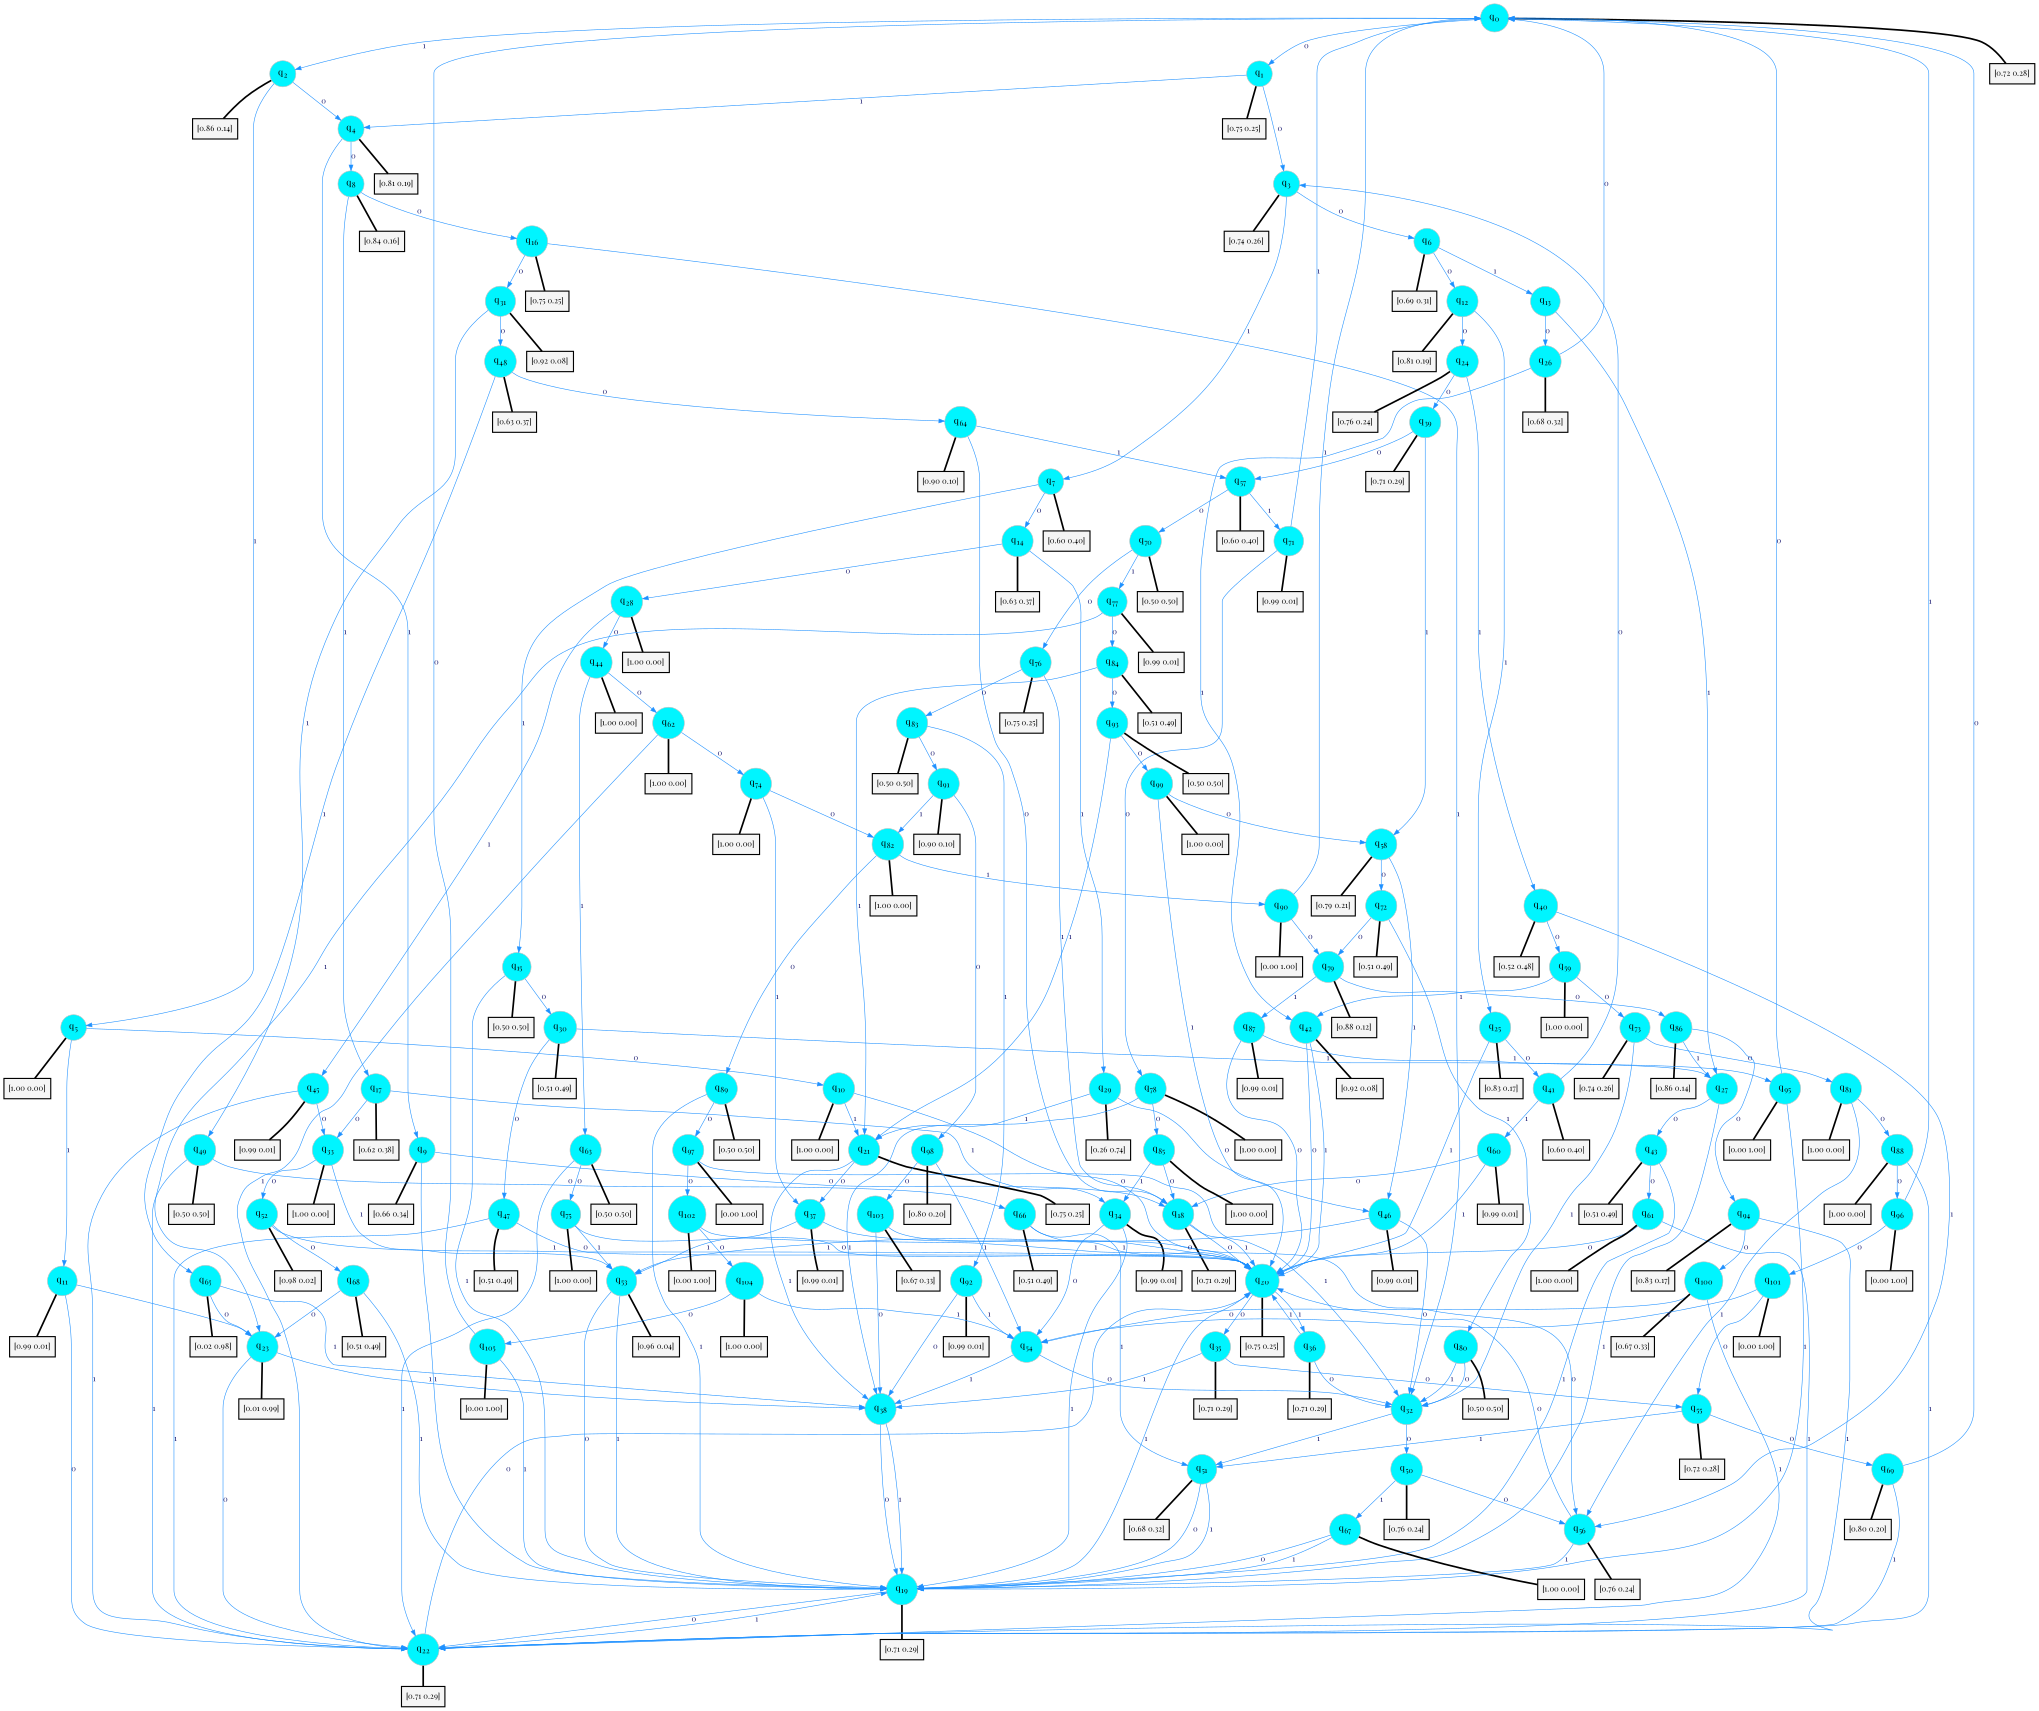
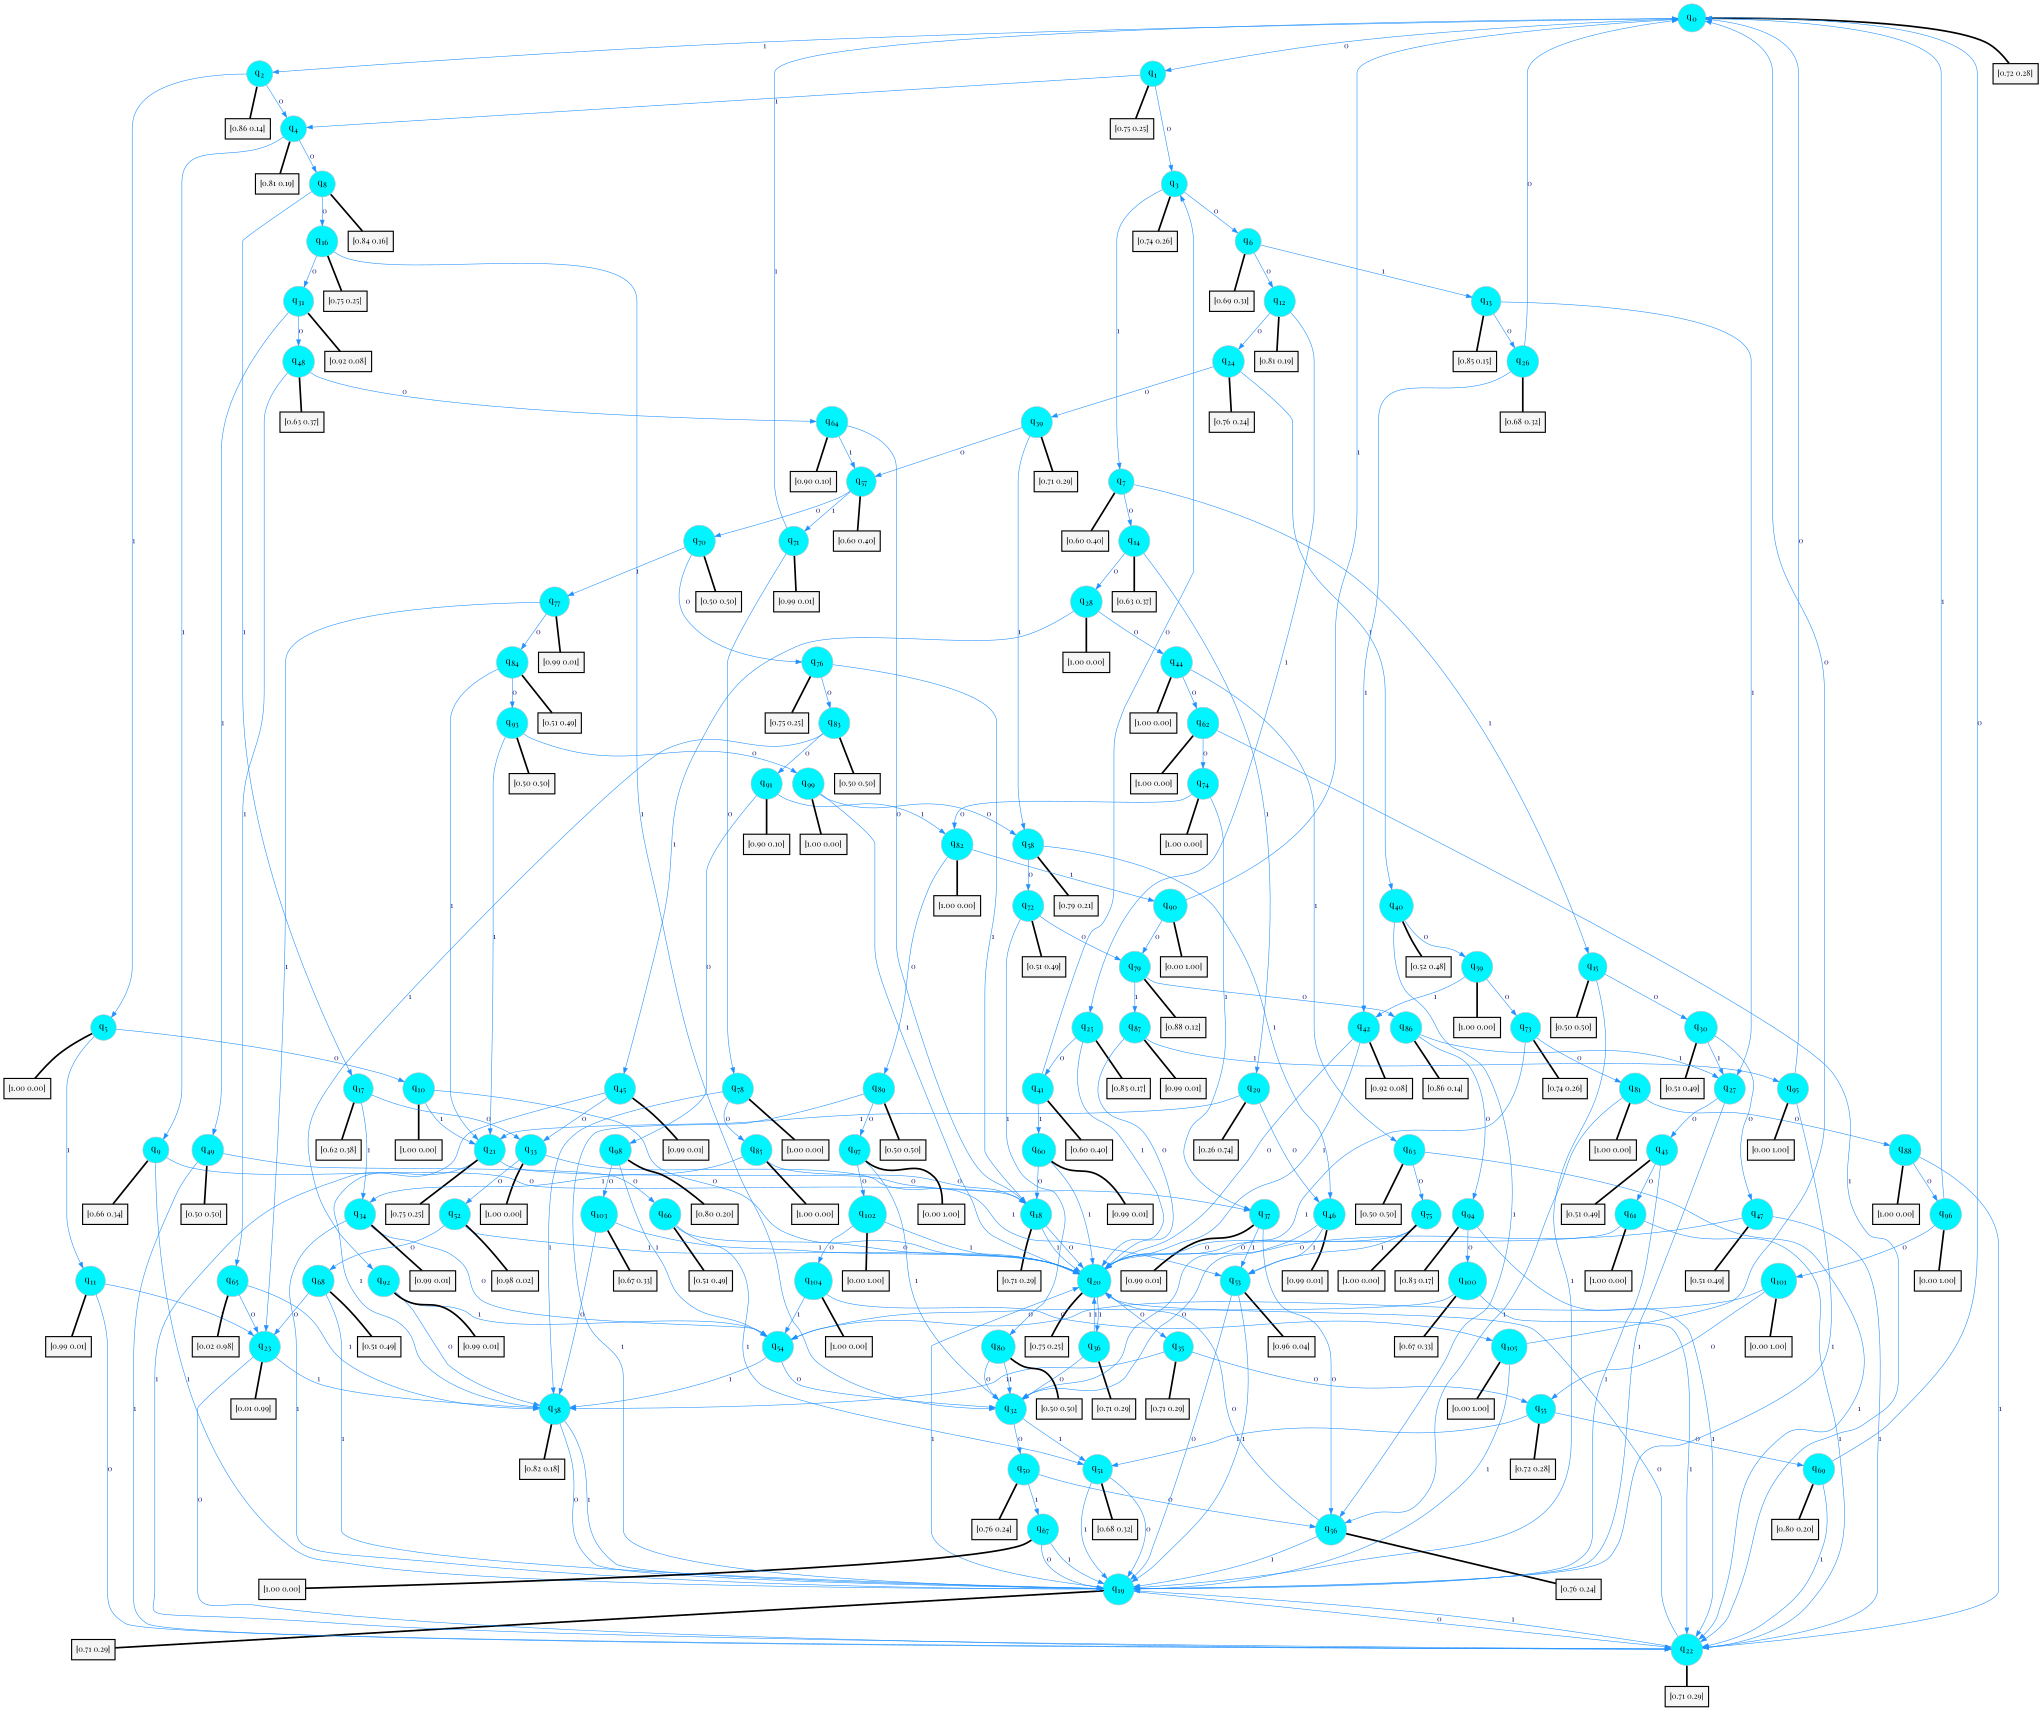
node "[0.85 0.15]": added
node "[0.82 0.18]": added
